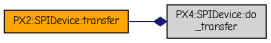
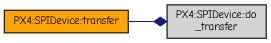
node "PX2::SPIDevice::transfer": label "PX2::SPIDevice::transfer" -> "PX4::SPIDevice::transfer"
